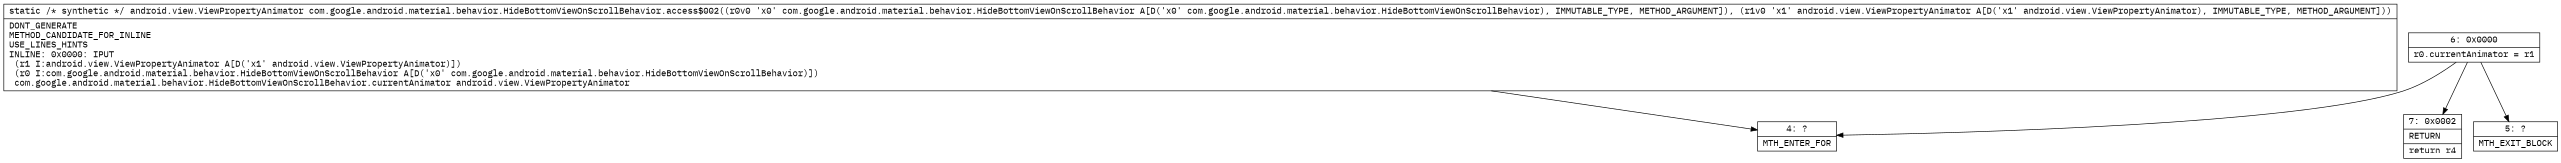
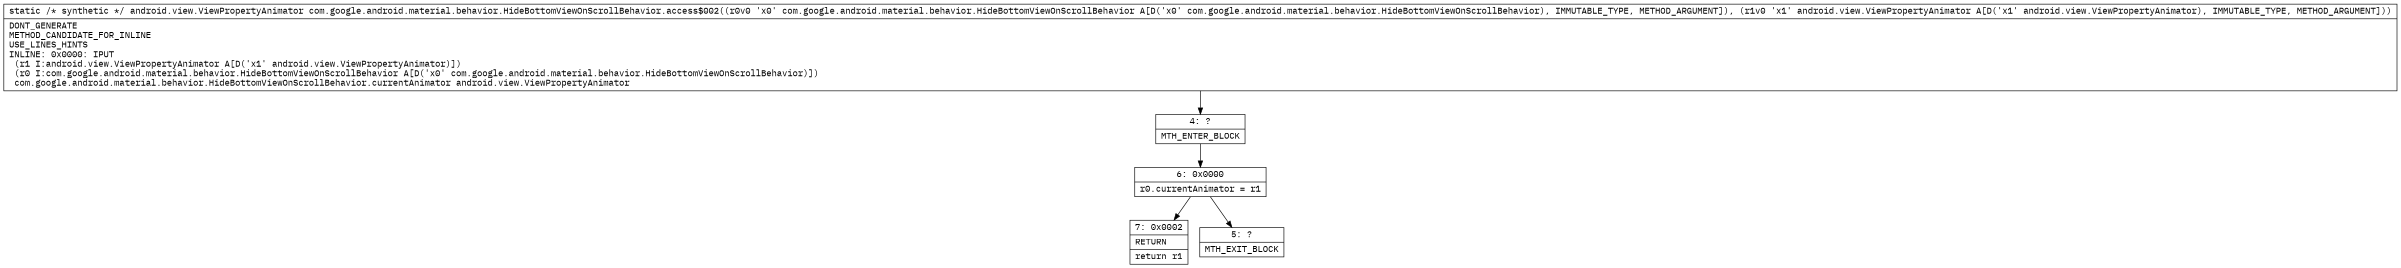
edge "6: 0x0000" -> "4: ?": reversed
node "4: ?": text "MTH_ENTER_FOR" -> "MTH_ENTER_BLOCK"
node "7: 0x0002": text "return r4" -> "return r1"
